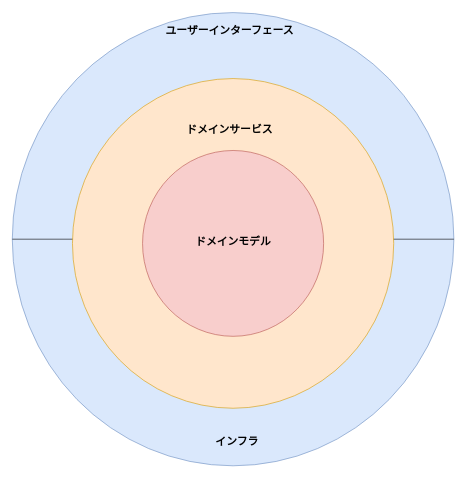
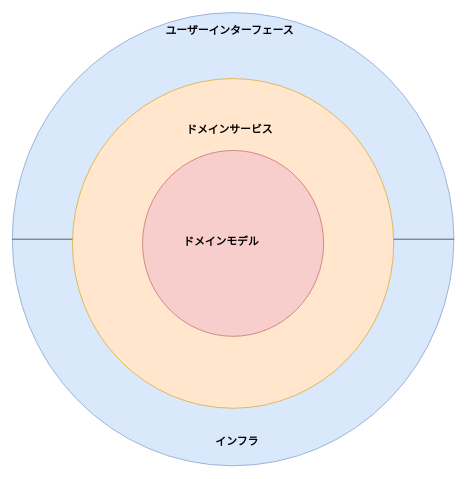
node "ドメインモデル": moved (233, 242) -> (221, 242)
